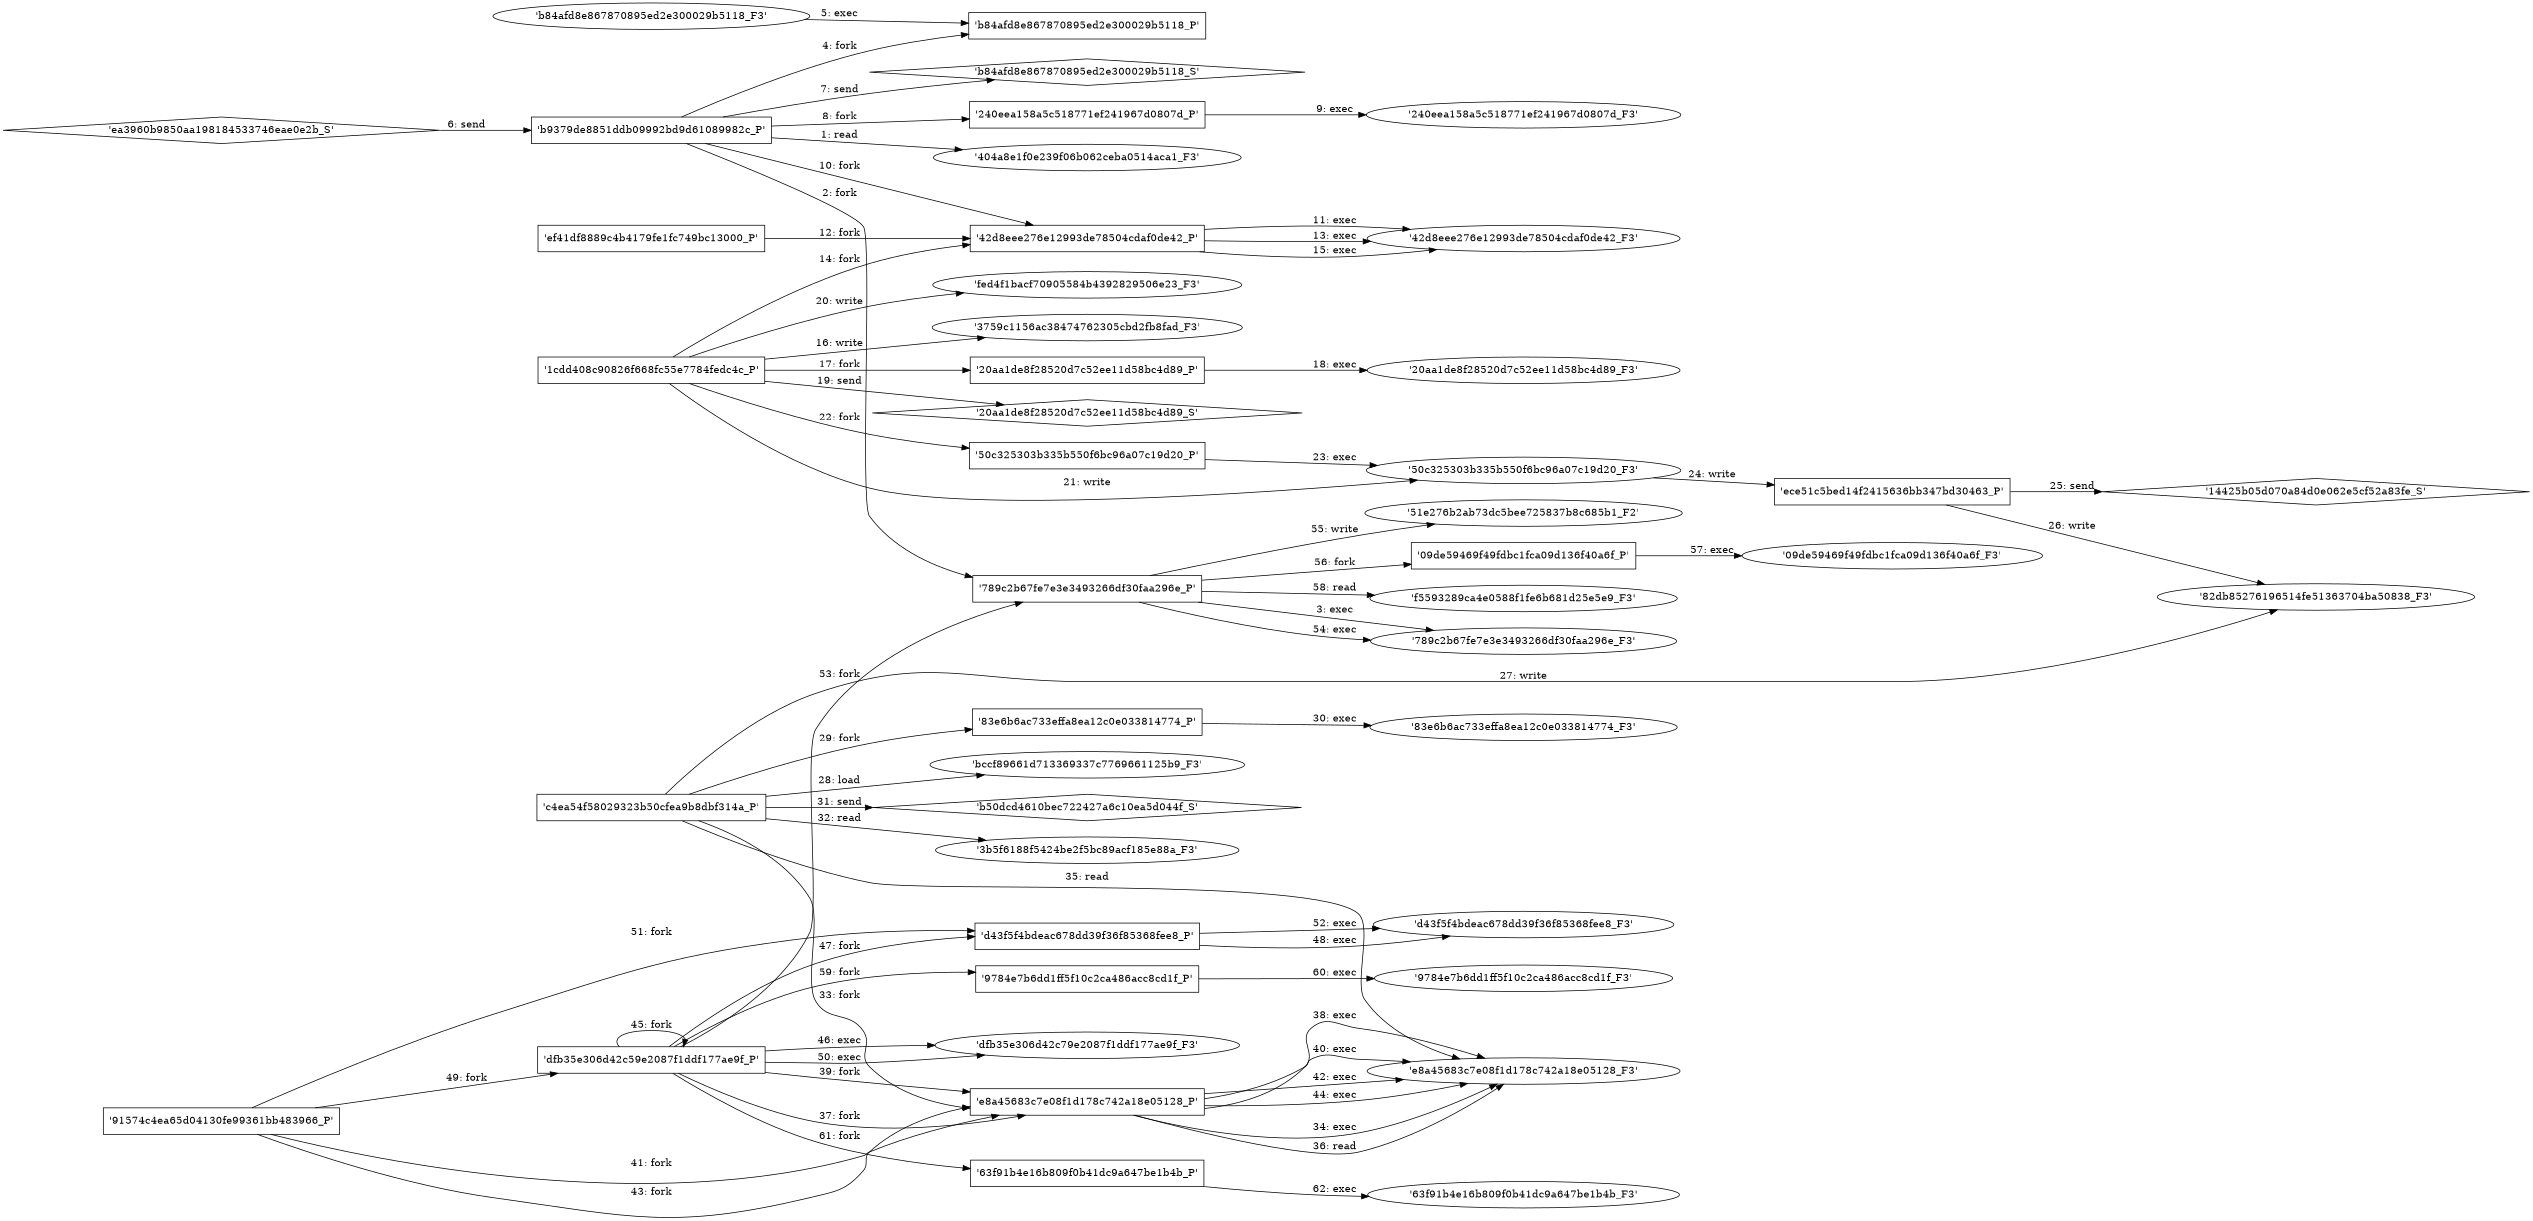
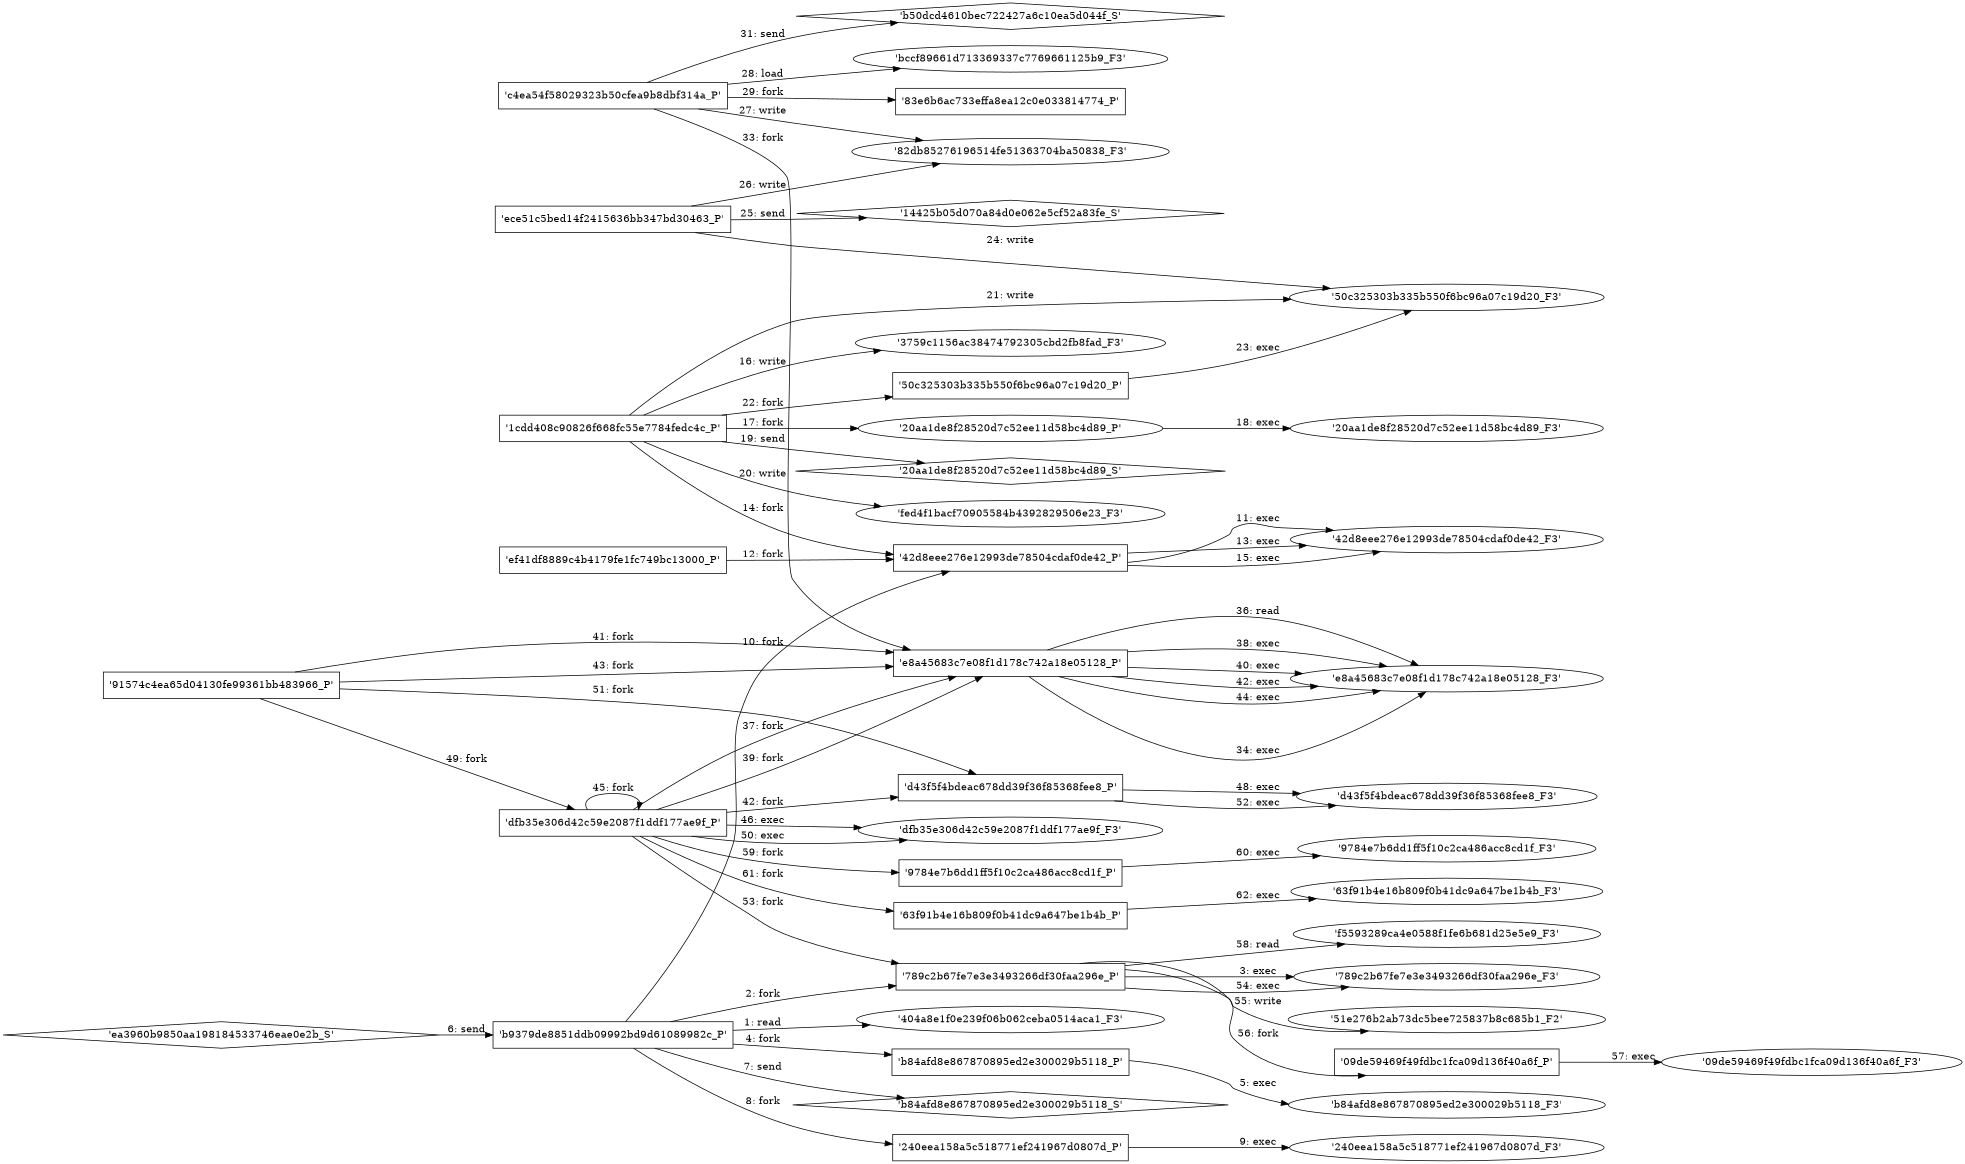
edge "'b84afd8e867870895ed2e300029b5118_F3'" -> "'b84afd8e867870895ed2e300029b5118_P'": reversed
node "'3759c1156ac38474762305cbd2fb8fad_F3'": label "'3759c1156ac38474762305cbd2fb8fad_F3'" -> "'3759c1156ac38474792305cbd2fb8fad_F3'"
node "'20aa1de8f28520d7c52ee11d58bc4d89_P'": shape box -> ellipse
edge "'50c325303b335b550f6bc96a07c19d20_F3'" -> "'ece51c5bed14f2415636bb347bd30463_P'": reversed
node "'83e6b6ac733effa8ea12c0e033814774_F3'": removed
node "'3b5f6188f5424be2f5bc89acf185e88a_F3'": removed
edge "'c4ea54f58029323b50cfea9b8dbf314a_P'" -> "'e8a45683c7e08f1d178c742a18e05128_F3'": removed, label "35: read"
edge "'dfb35e306d42c59e2087f1ddf177ae9f_P'" -> "'d43f5f4bdeac678dd39f36f85368fee8_P'": label "47: fork" -> "42: fork"
node "'dfb35e306d42c79e2087f1ddf177ae9f_F3'": label "'dfb35e306d42c79e2087f1ddf177ae9f_F3'" -> "'dfb35e306d42c59e2087f1ddf177ae9f_F3'"
